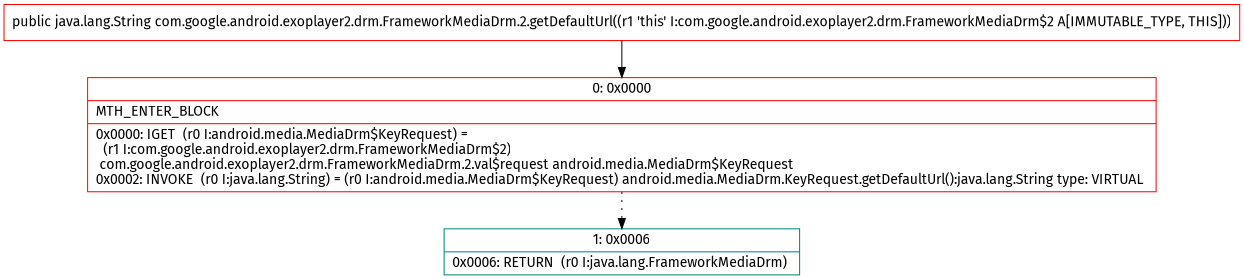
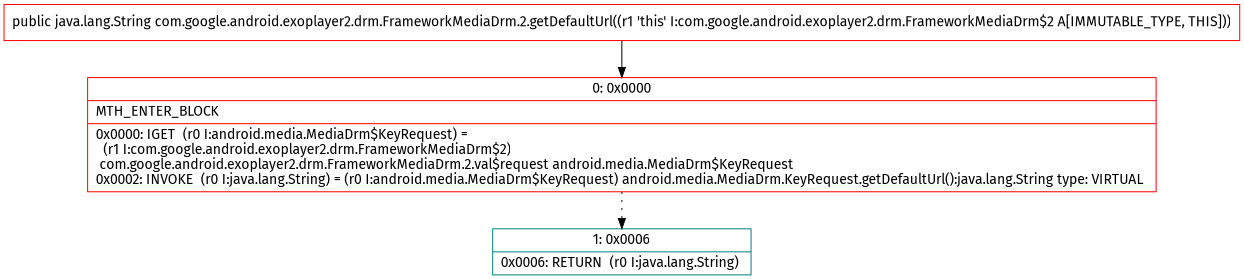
node "1: 0x0006": text "0x0006: RETURN  (r0 I:java.lang.FrameworkMediaDrm)" -> "0x0006: RETURN  (r0 I:java.lang.String)"
